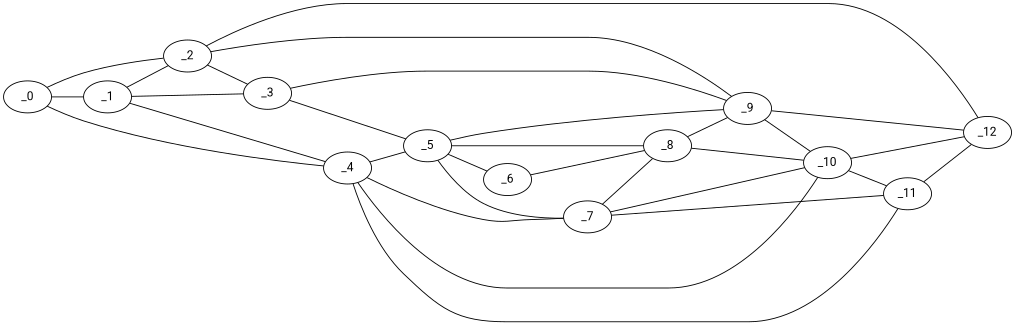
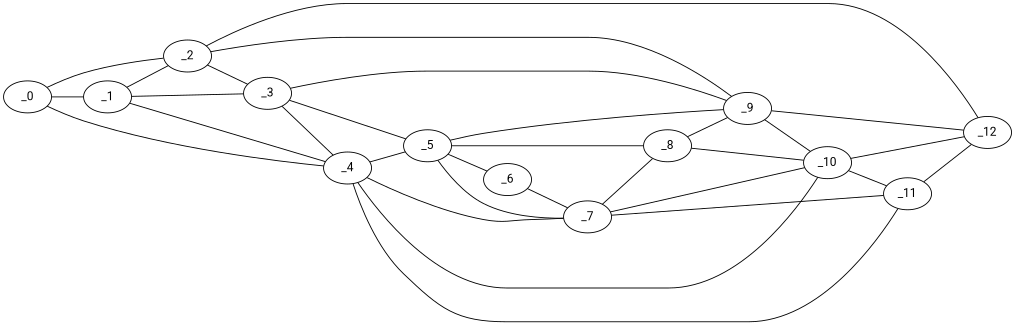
edge "_3" -- "_4": added
edge "_8" -- "_6": now "_7" -- "_6"
